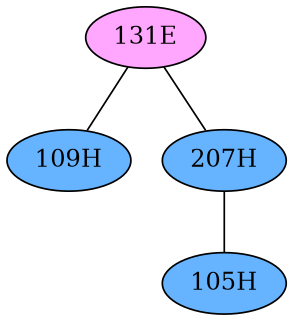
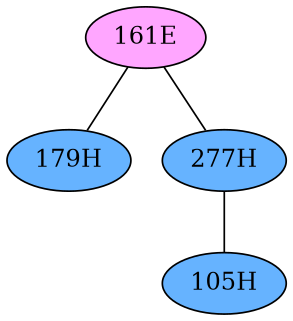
node "131E": label "131E" -> "161E"
node "109H": label "109H" -> "179H"
node "207H": label "207H" -> "277H"
